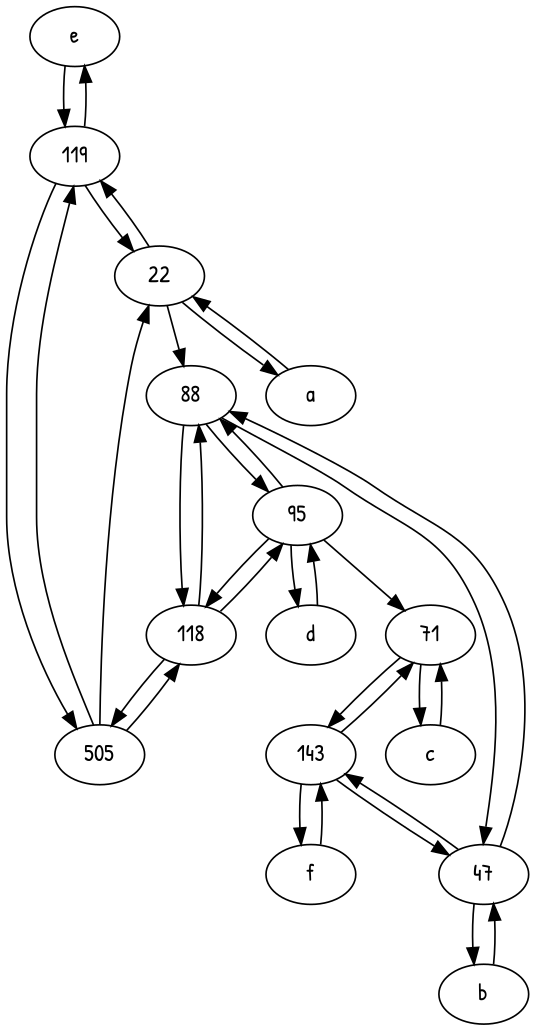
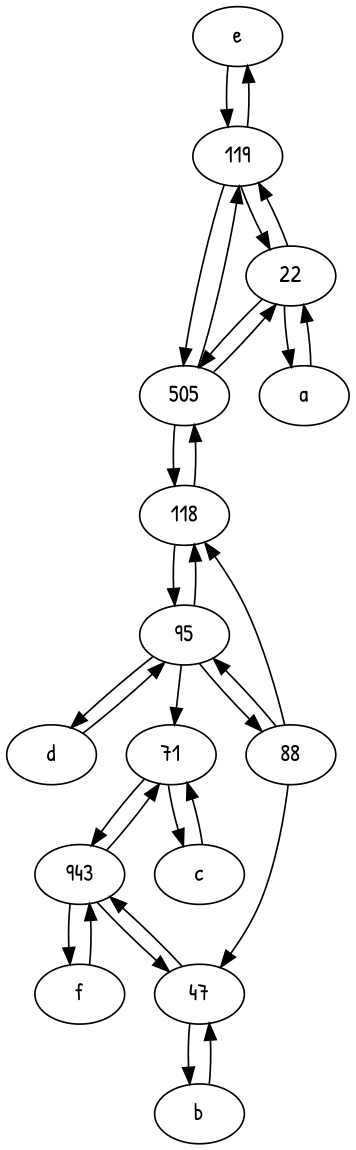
edge "22" -> "88": now "22" -> "505"
edge "118" -> "88": removed
edge "47" -> "88": removed
node "143": label "143" -> "943"
